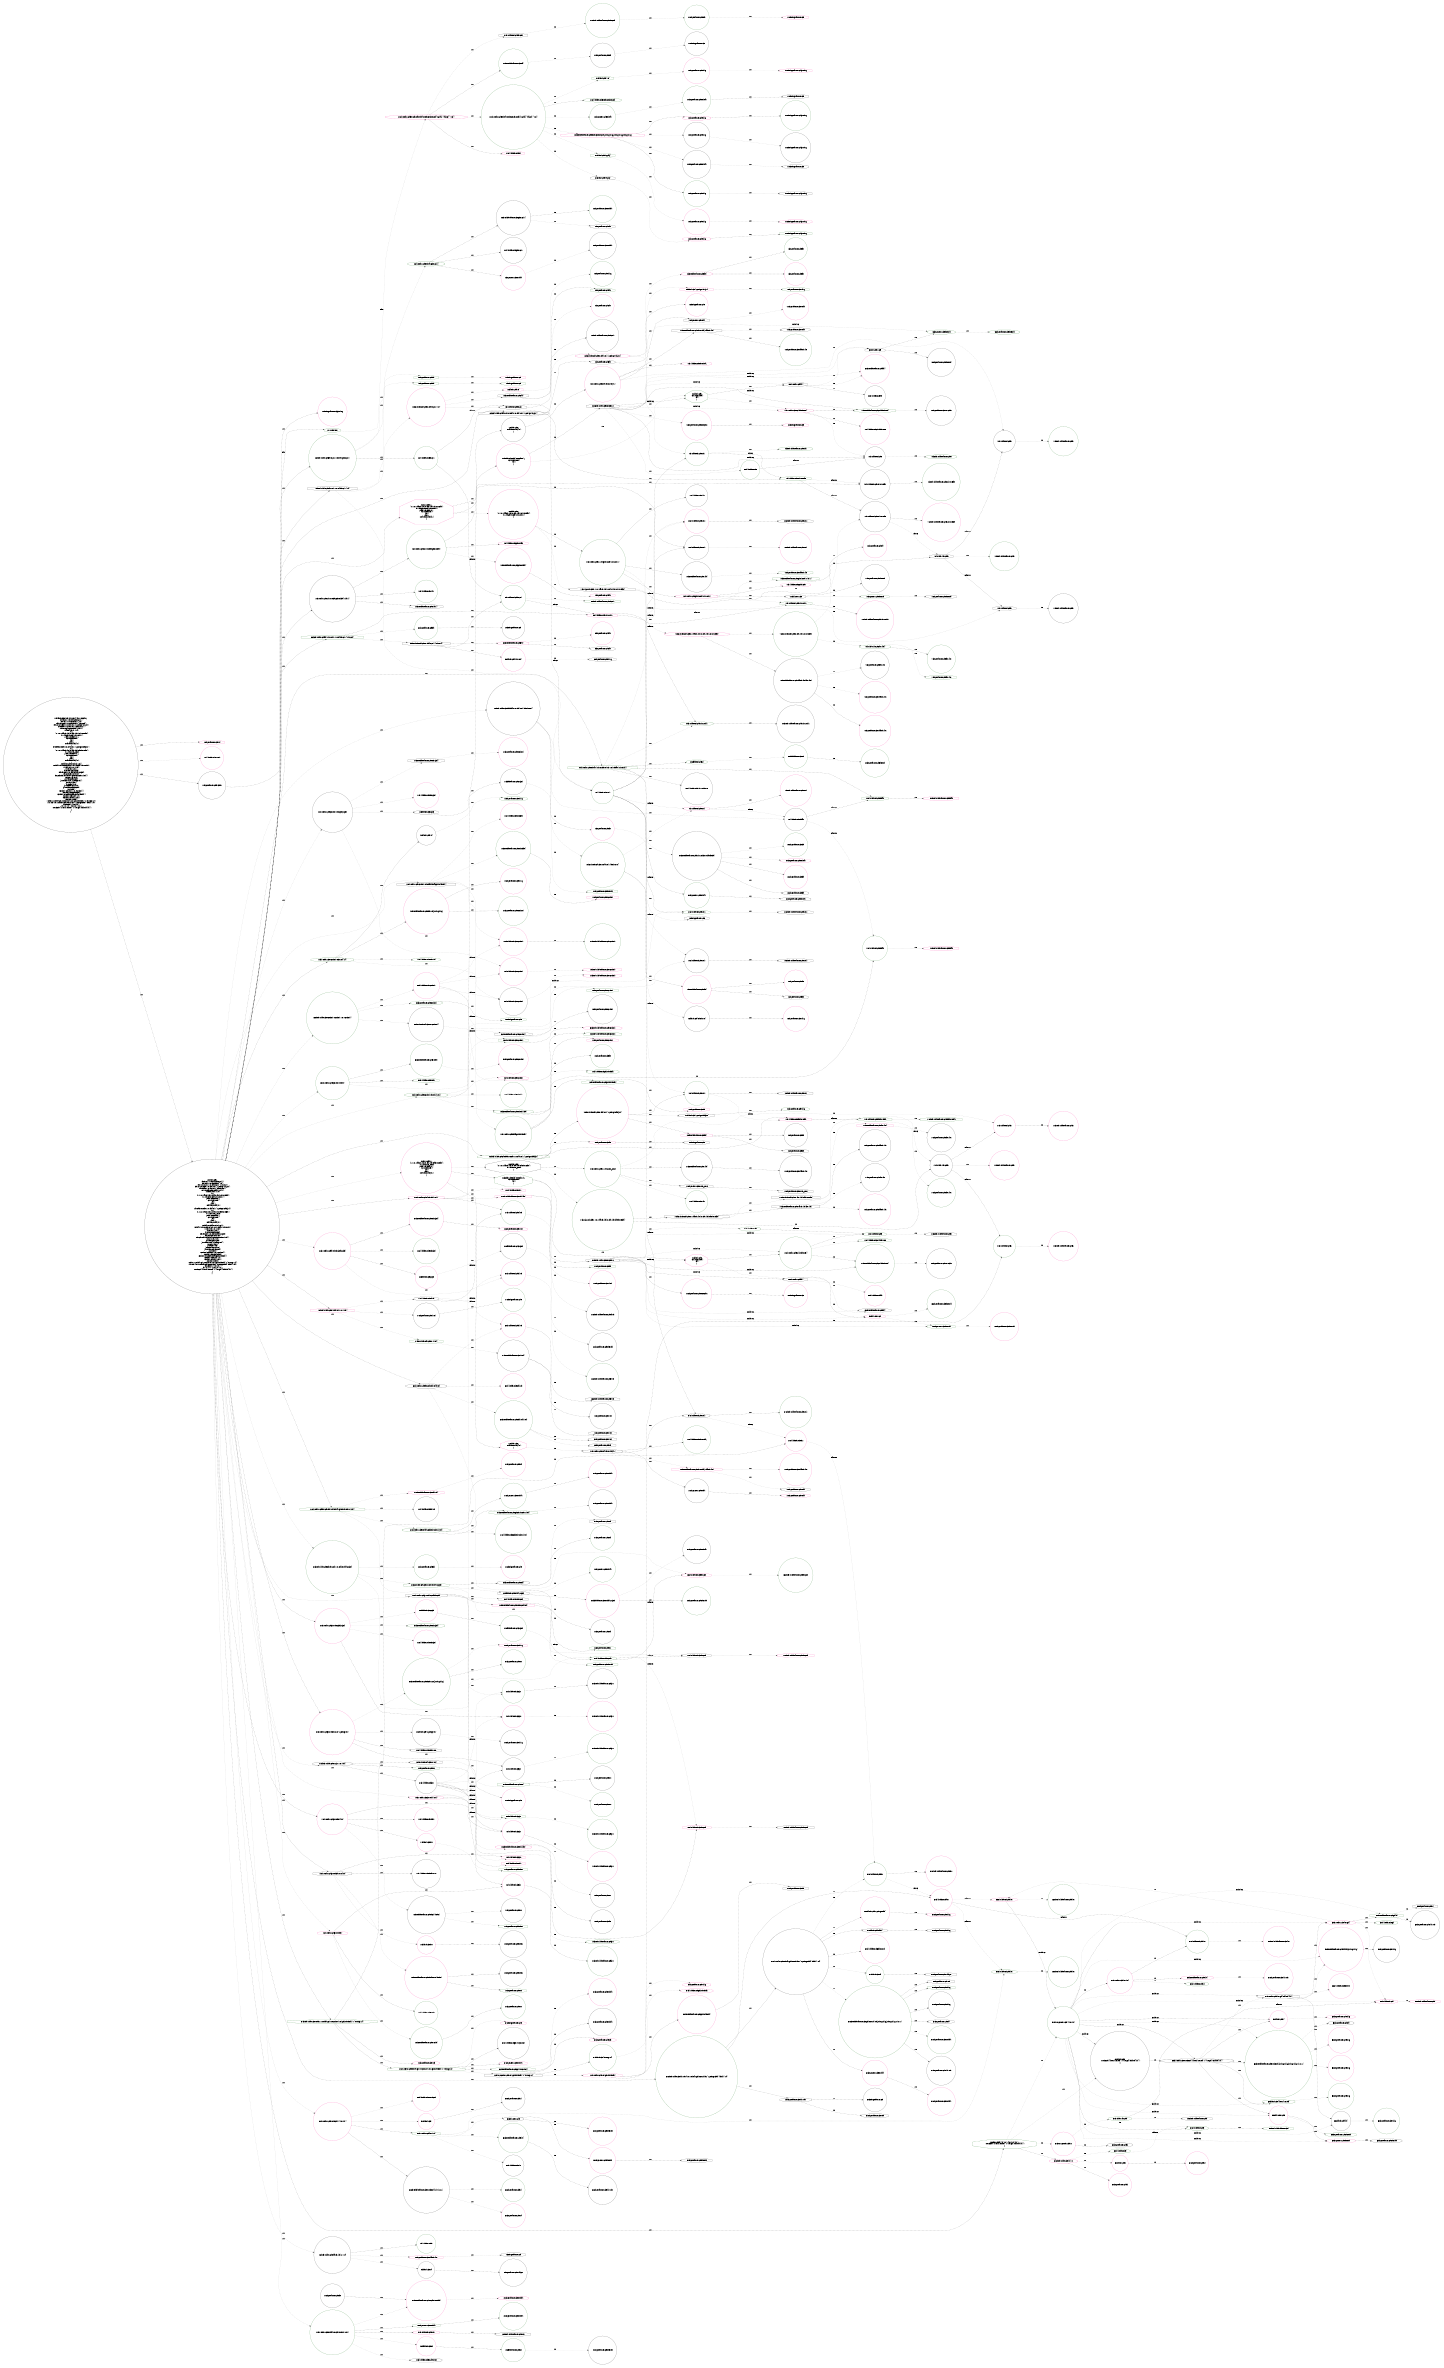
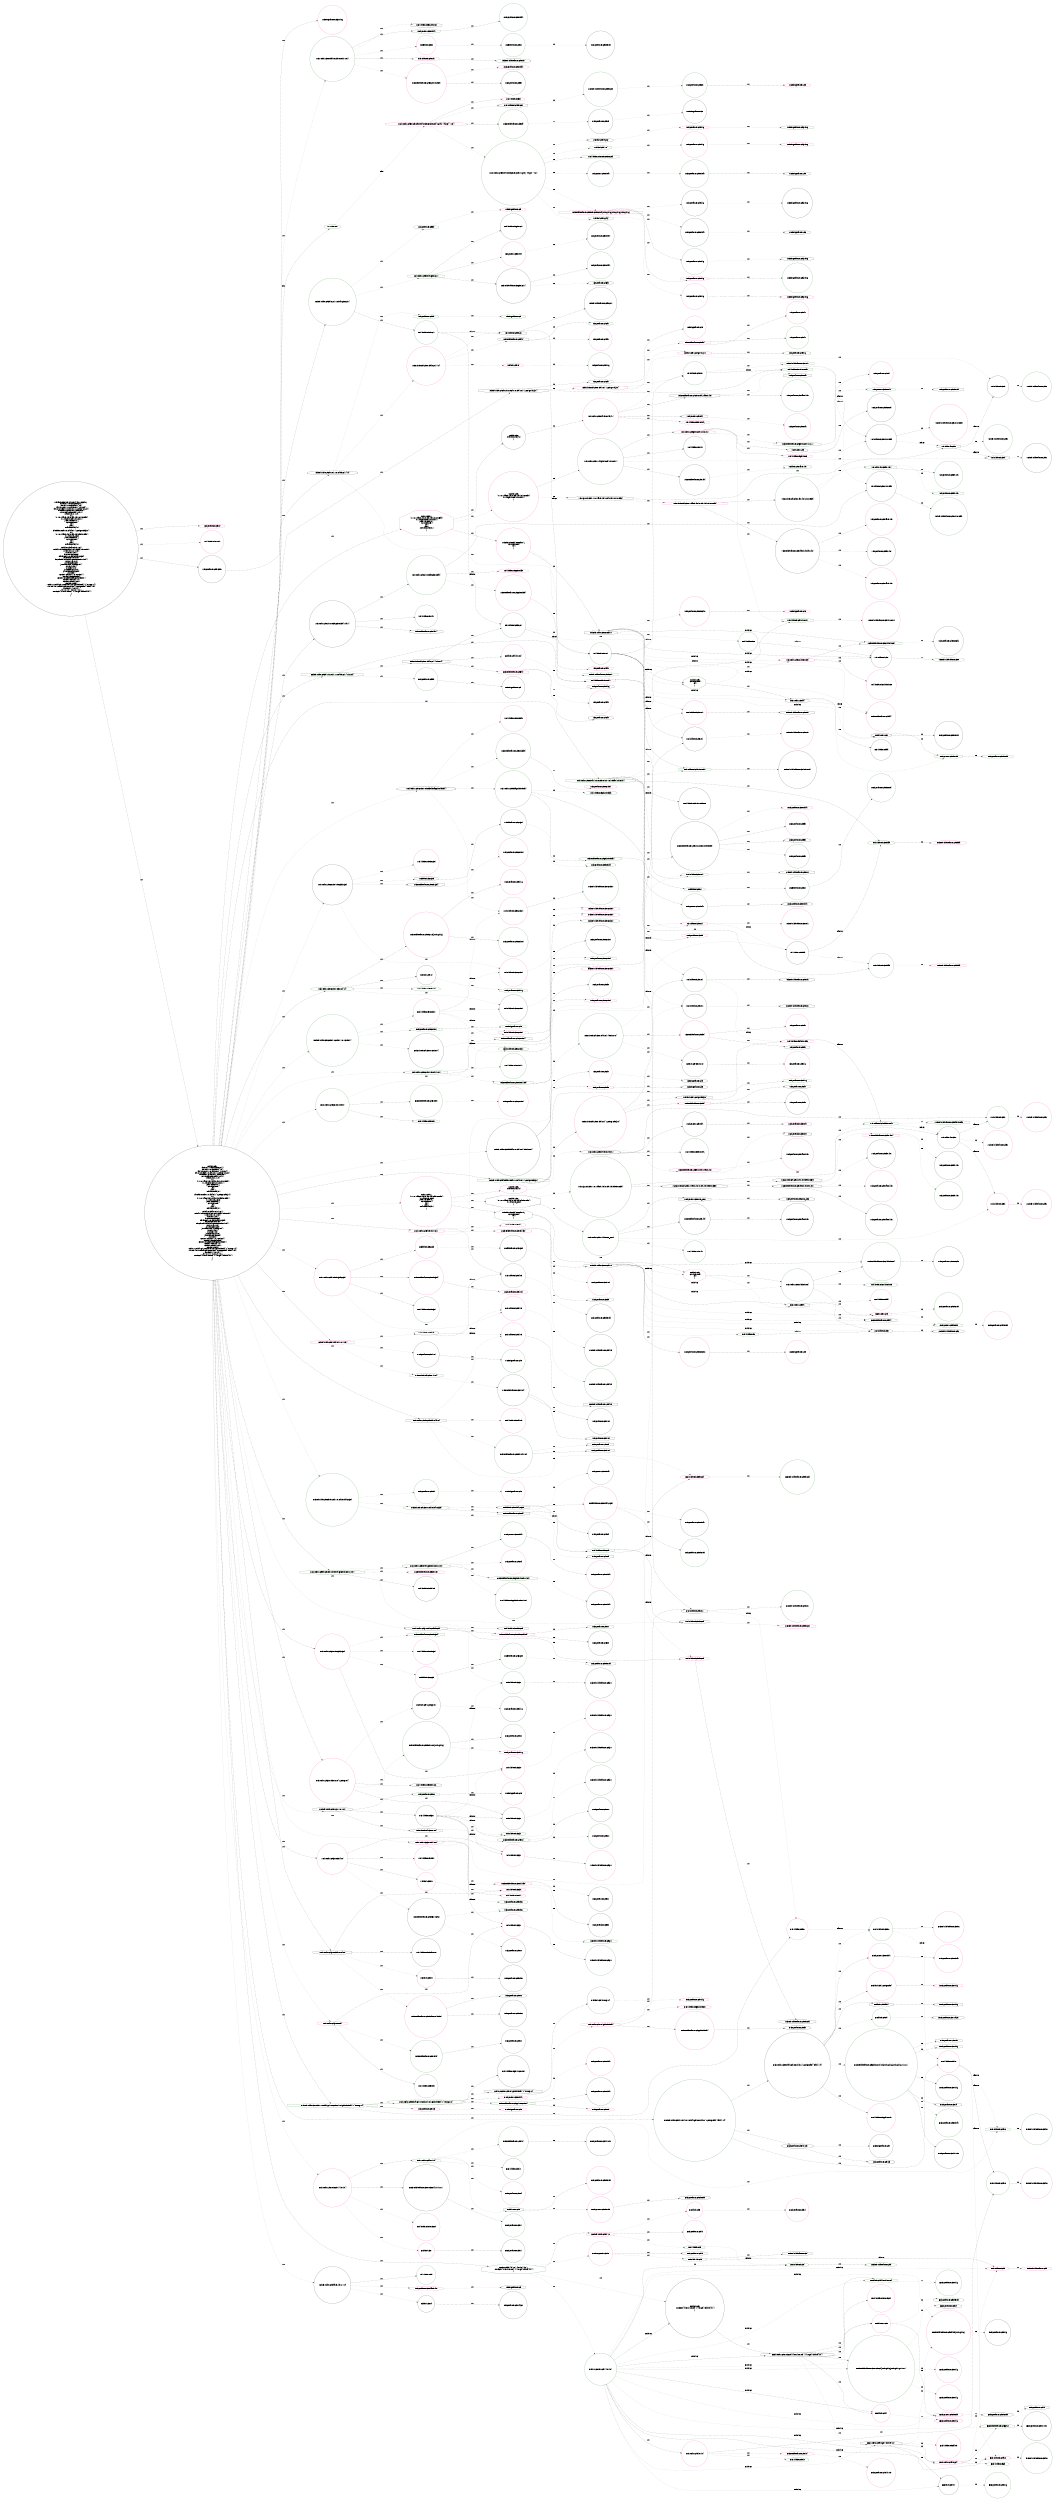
edge "15:CtInvocationImpl@fail()" -> "15:CtExecutableReferenceImpl@fail()": label "AST" -> "Data Dep"
node "12:CtTypeReferenceImpl@BufferedWriter": label "12:CtTypeReferenceImpl@BufferedWriter" -> "12:CtLiteralImpl@BufferedWriter"
edge "32:CtInvocationImpl@dirSet.setDir(srcDir)" -> "32:CtVariableReadImpl@srcDir": label "Control Dep" -> "AST"
edge "36:CtExecutableReferenceImpl@addDirset()" -> "36:CtTypeReferenceImpl@Path": now "36:CtInvocationImpl@TestUtils.getCoberturaClassDirSet()" -> "36:CtTypeReferenceImpl@Path"
edge "40:CtInvocationImpl@java.setDir(srcDir)" -> "40:CtExecutableReferenceImpl@setDir(File)": label "Define-Use" -> "AST"
edge "55:CtVariableReadImpl@lines" -> "54:CtBinaryOperatorImpl@i < lines.size()": reversed
edge "53:CtExecutableReferenceImpl@assertEquals(int,<unknown>)" -> "53:CtTypeReferenceImpl@null": now "53:CtInvocationImpl@lines.size()" -> "53:CtTypeReferenceImpl@null"
edge "29:CtTypeReferenceImpl@File" -> "29:CtExecutableReferenceImpl@compileSource(File)": reversed
node "55:CtVirtualElement@assertEquals": added
